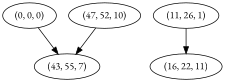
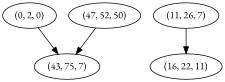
node "(0, 0, 0)": label "(0, 0, 0)" -> "(0, 2, 0)"
node "(47, 52, 10)": label "(47, 52, 10)" -> "(47, 52, 50)"
node "(11, 26, 1)": label "(11, 26, 1)" -> "(11, 26, 7)"
node "(43, 55, 7)": label "(43, 55, 7)" -> "(43, 75, 7)"
